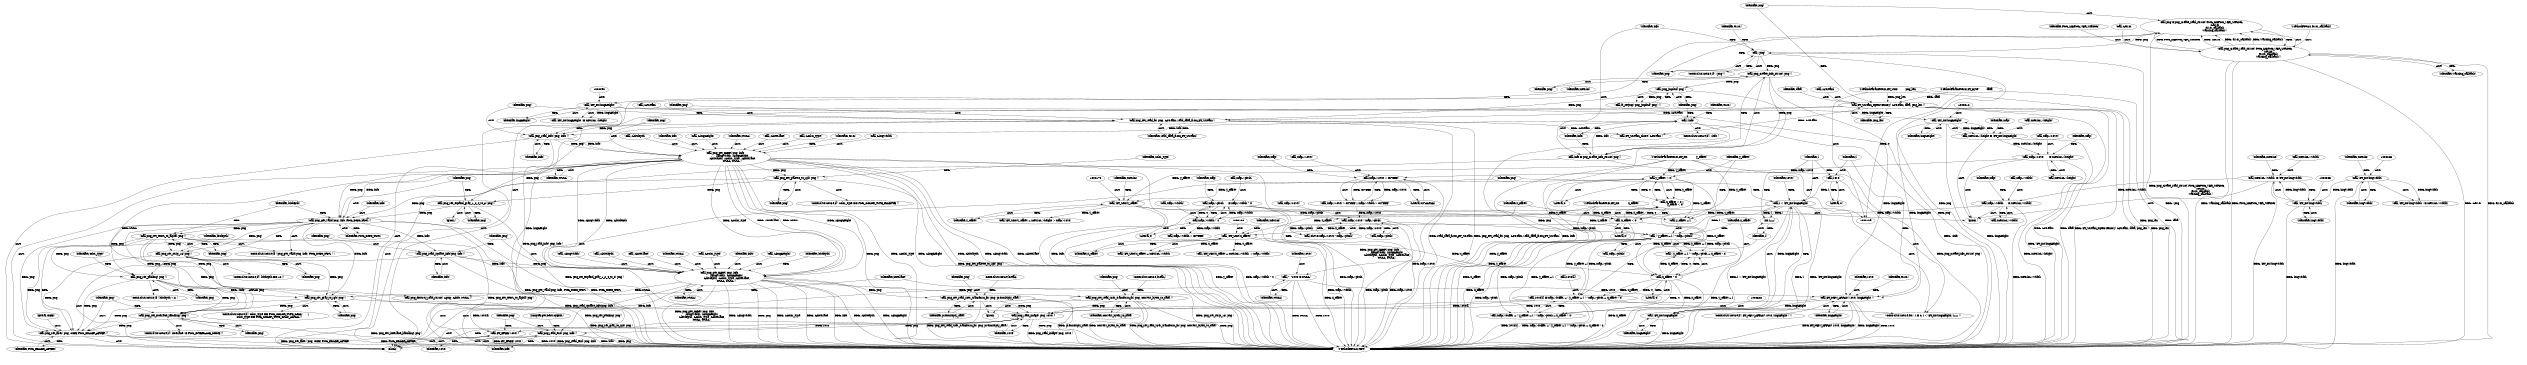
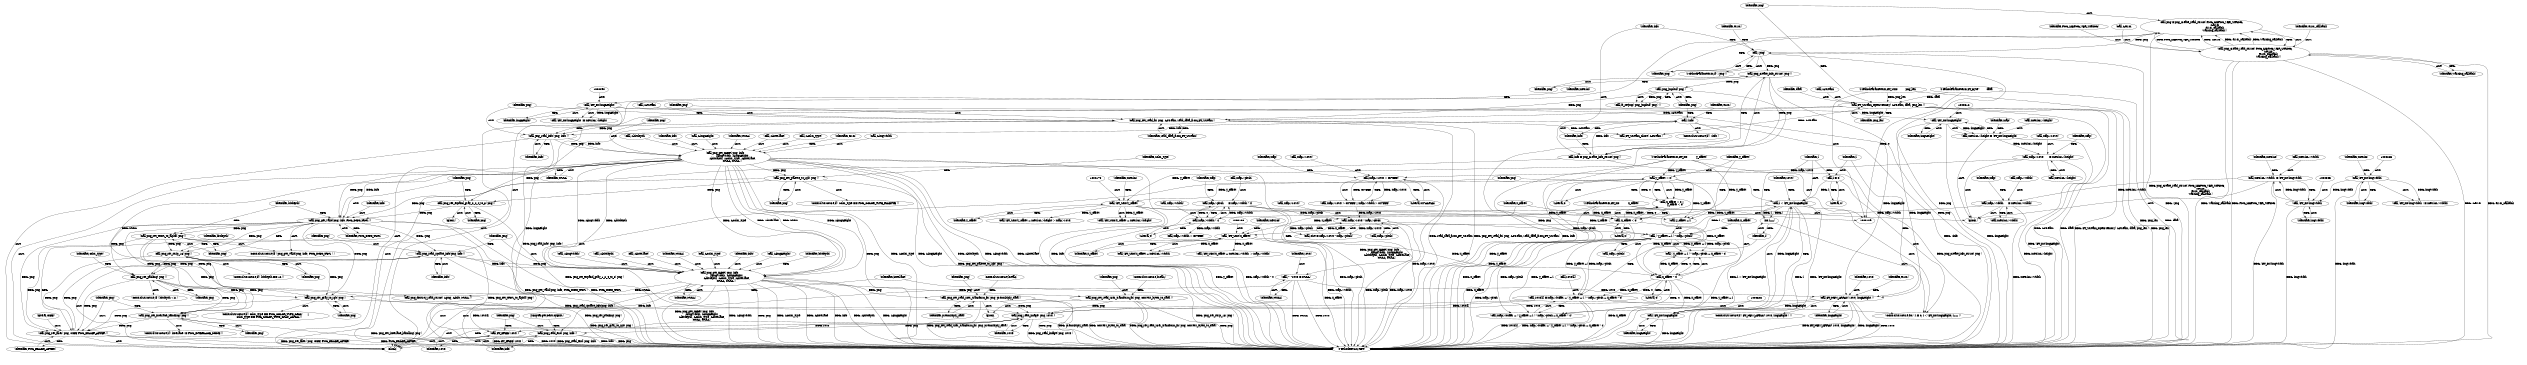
node "(MethodReturn,error_callback)": label "(MethodReturn,error_callback)" -> "(Identifier,error_callback)"
node "(ControlStructure,if ( !png ))": label "(ControlStructure,if ( !png ))" -> "(MethodParameterIn,if ( !png ))"
node "(Call,png_set_expand_gray_1_2_4_to_8( png ))": label "(Call,png_set_expand_gray_1_2_4_to_8( png ))" -> "(Call,png_set_expand_gray_0_2_4_to_8( png ))"
edge "(MethodParameterIn,FT_Int           x_offset)" -> "1000109": added, label "AST:"
node "(Call,(FT_UInt)y_offset + metrics->height)": added
edge "(Call,png_get_valid(png, info, PNG_INFO_tRNS ))" -> "(Call,png_read_update_info(png, info ))": label "DDG: info" -> "DDG: !png"
edge "(Call,png_set_tRNS_to_alpha( png ))" -> "(Call,png_set_packing( png ))": now "(Call,png_read_update_info(png, info ))" -> "(Call,png_set_packing( png ))"
edge "(Call,png_get_valid(png, info, PNG_INFO_tRNS ))" -> "(Call,png_set_gray_to_rgb( png ))": label "DDG: info" -> "DDG: png"
edge "(Int,i++)" -> "(ControlStructure,for ( i = 0; i < (FT_Int)imgHeight; i++ ))": added, label "AST:"
edge "(Call,png_set_filler( png, 0xFF, PNG_FILLER_AFTER ))" -> "(Call,png_read_update_info(png, info ))": added, label "DDG: png"
edge "(Call,png_set_packing( png ))" -> "(Call,png_set_gray_to_rgb( png ))": label "DDG: !info" -> "DDG: png"
edge "(Call,png_set_strip_16( png ))" -> "(Call,png_set_interlace_handling( png ))": label "ARRAY: png" -> "DDG: png"
edge "(Call,png_set_gray_to_rgb( png ))" -> "(Call,png_set_interlace_handling( png ))": removed, label "DDG: png"
edge "(ControlStructure,if ( FT_NEW_ARRAY( rows, imgHeight ) ))" -> "(Call,FT_NEW_ARRAY( rows, imgHeight ))": reversed
node "(Identifier,convert_bytes_to_data)": removed
